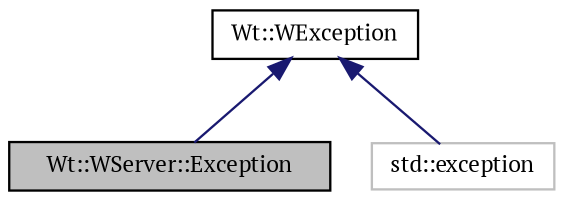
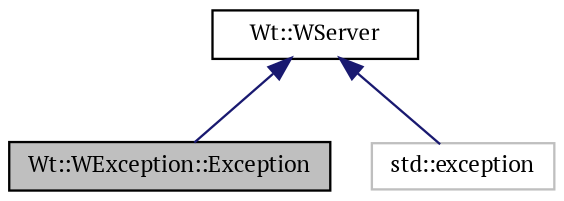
node "Wt::WException": label "Wt::WException" -> "Wt::WServer"
node "Wt::WServer::Exception": label "Wt::WServer::Exception" -> "Wt::WException::Exception"
